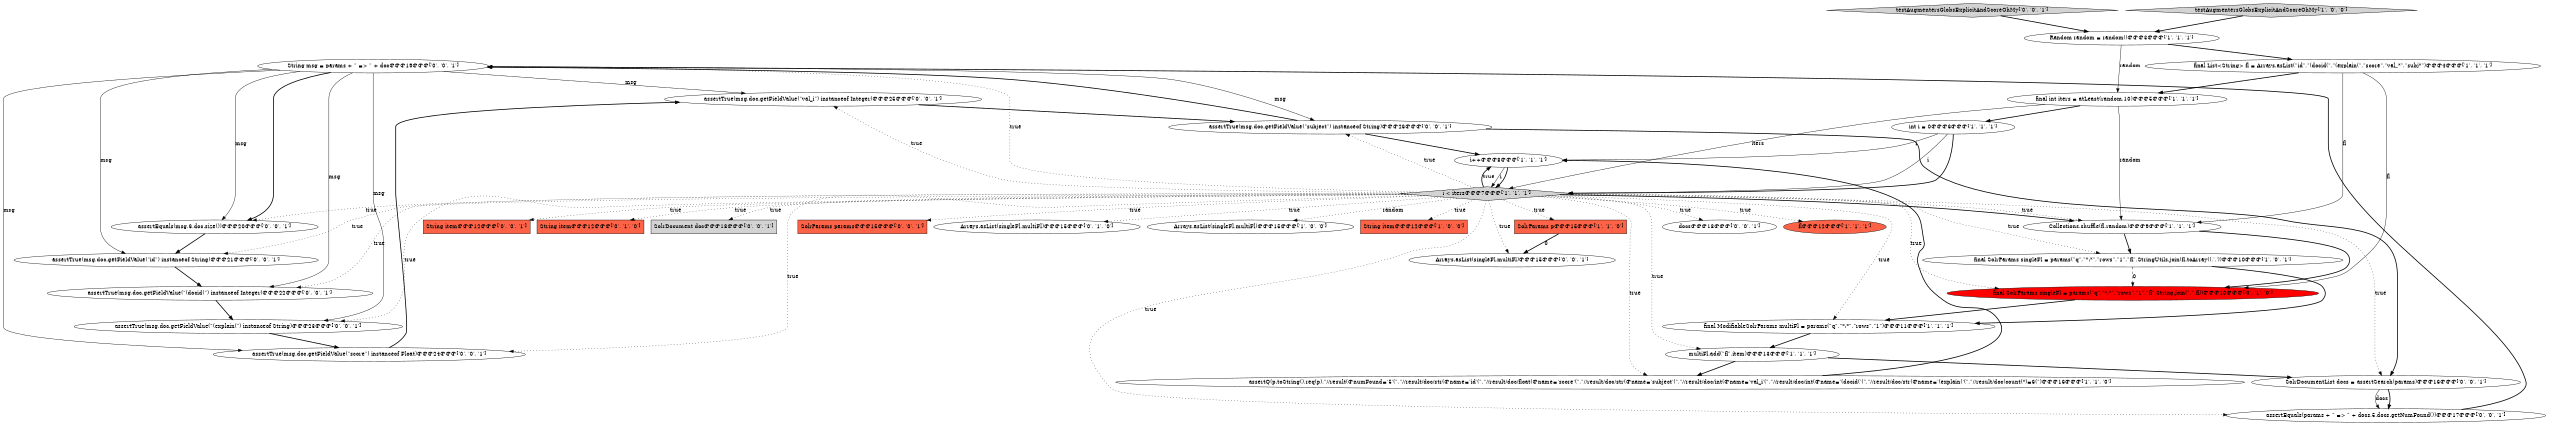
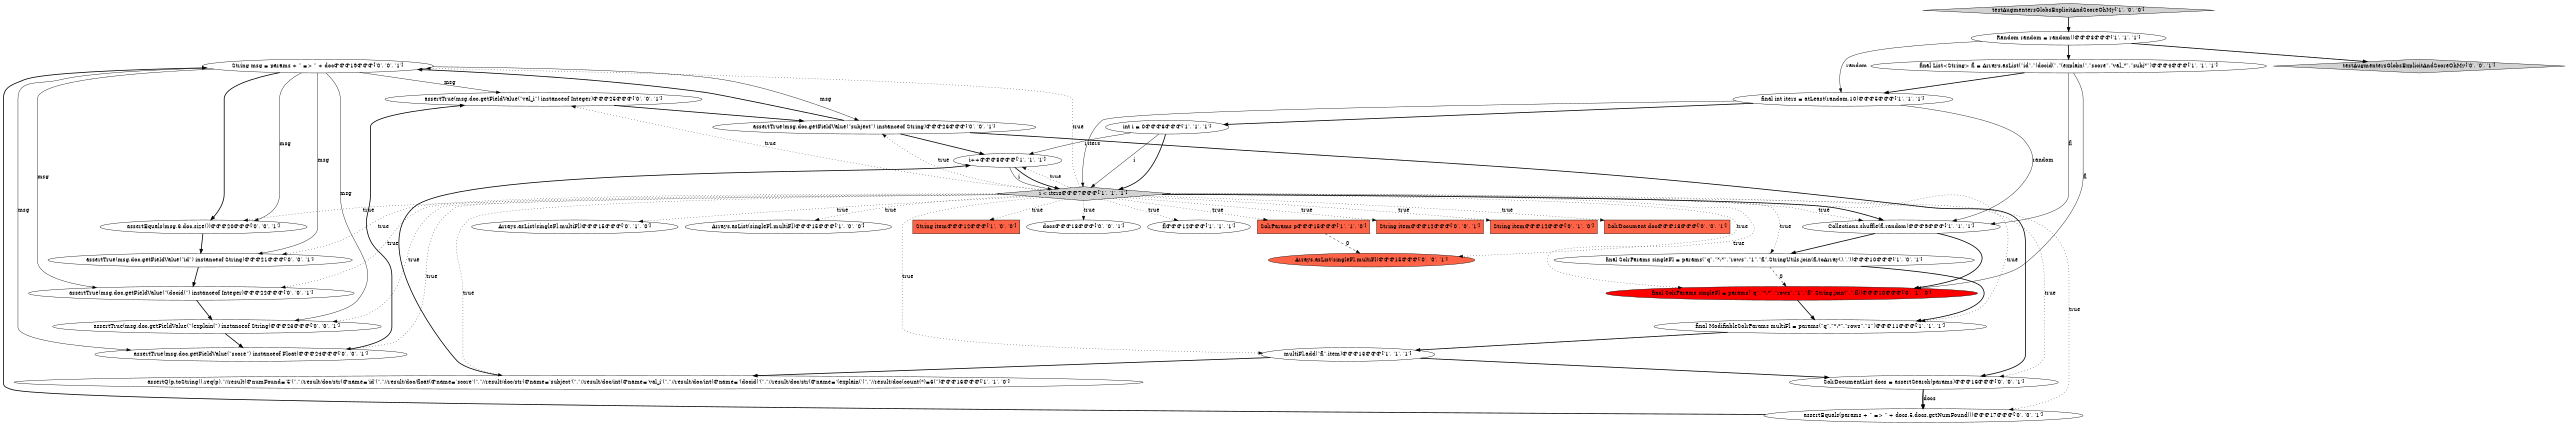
edge "testAugmentersGlobsExplicitAndScoreOhMy['0', '0', '1']" -> "Random random = random()@@@3@@@['1', '1', '1']": reversed
edge "i < iters@@@7@@@['1', '1', '1']" -> "i++@@@8@@@['1', '1', '1']": style bold -> dotted
edge "i < iters@@@7@@@['1', '1', '1']" -> "Arrays.asList(singleFl,multiFl)@@@15@@@['1', '0', '0']": label "random" -> "true"
node "SolrDocument doc@@@18@@@['0', '0', '1']": fillcolor lightgray -> tomato
node "SolrParams params@@@15@@@['0', '0', '1']": removed
node "fl@@@12@@@['1', '1', '1']": fillcolor tomato -> white
edge "SolrParams p@@@15@@@['1', '1', '0']" -> "Arrays.asList(singleFl,multiFl)@@@15@@@['0', '0', '1']": style bold -> dashed
node "Arrays.asList(singleFl,multiFl)@@@15@@@['0', '0', '1']": fillcolor white -> tomato
